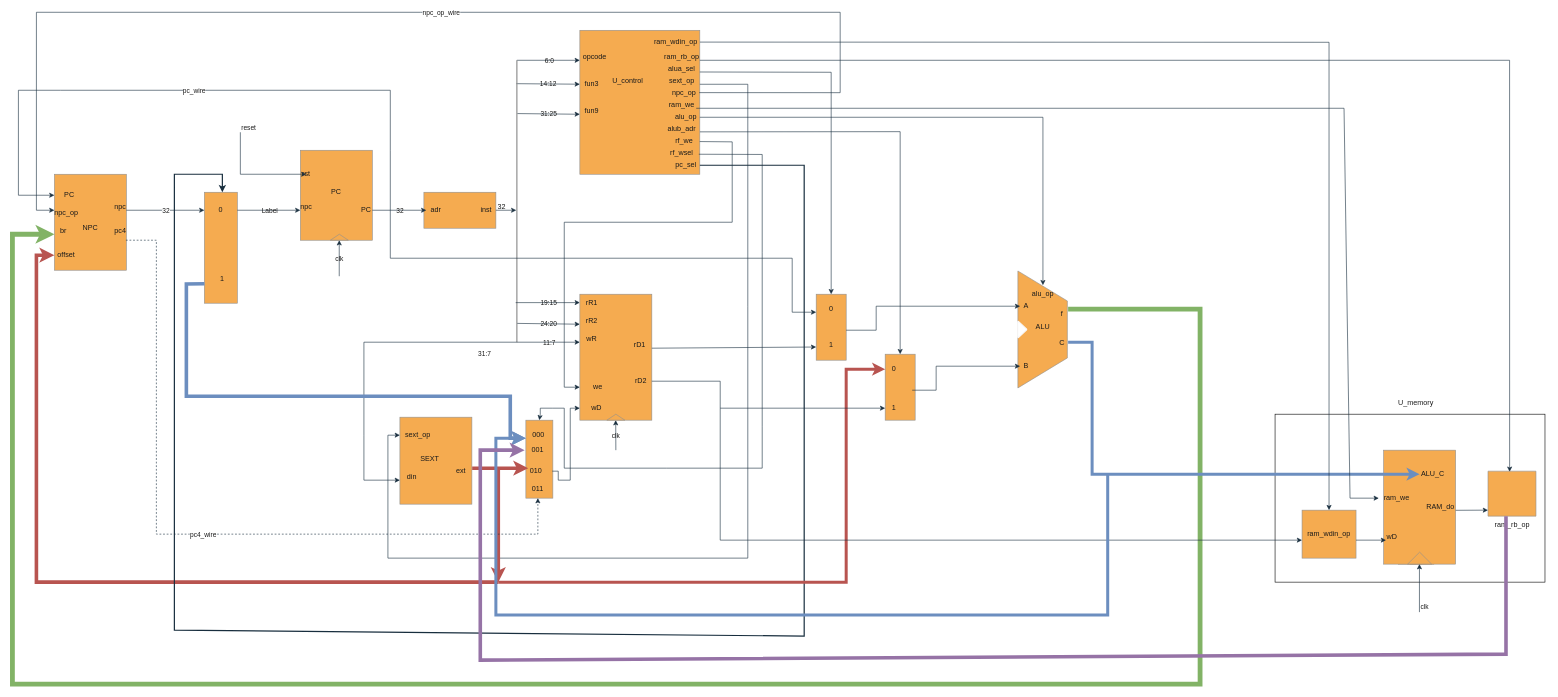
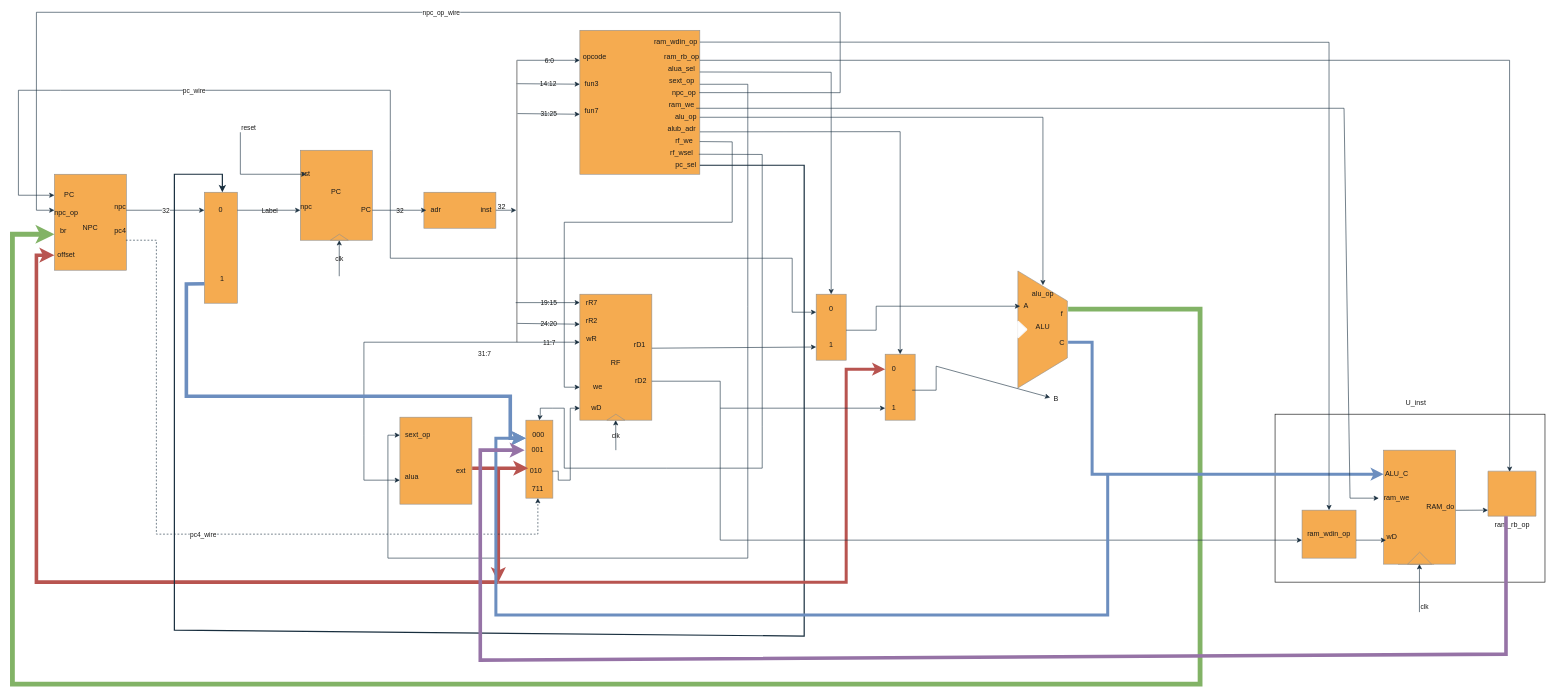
node "U_control": removed
node "fun9": label "fun9" -> "fun7"
node "rR1": label "rR1" -> "rR7"
node "RF": added
node "B": moved (1026, 366) -> (1056, 399)
node "U_memory": label "U_memory" -> "U_inst"
node "SEXT": removed
node "ALU_C": moved (1433, 474) -> (1397, 474)
node "din": label "din" -> "alua"
node "011": label "011" -> "711"
